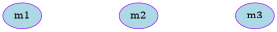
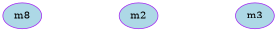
node "m1": label "m1" -> "m8"
